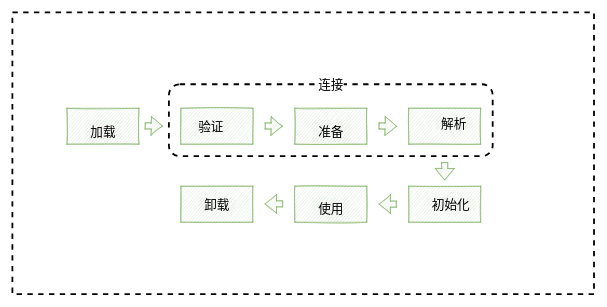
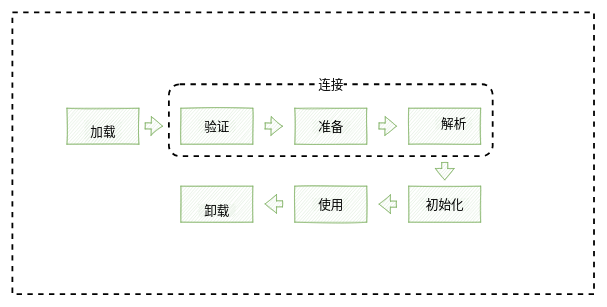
node "验证": moved (211, 126) -> (217, 126)
node "准备": size 36x21 -> 36x12
node "卸载": moved (217, 204) -> (217, 210)
node "初始化": moved (451, 204) -> (445, 204)
node "使用": size 36x21 -> 36x12
